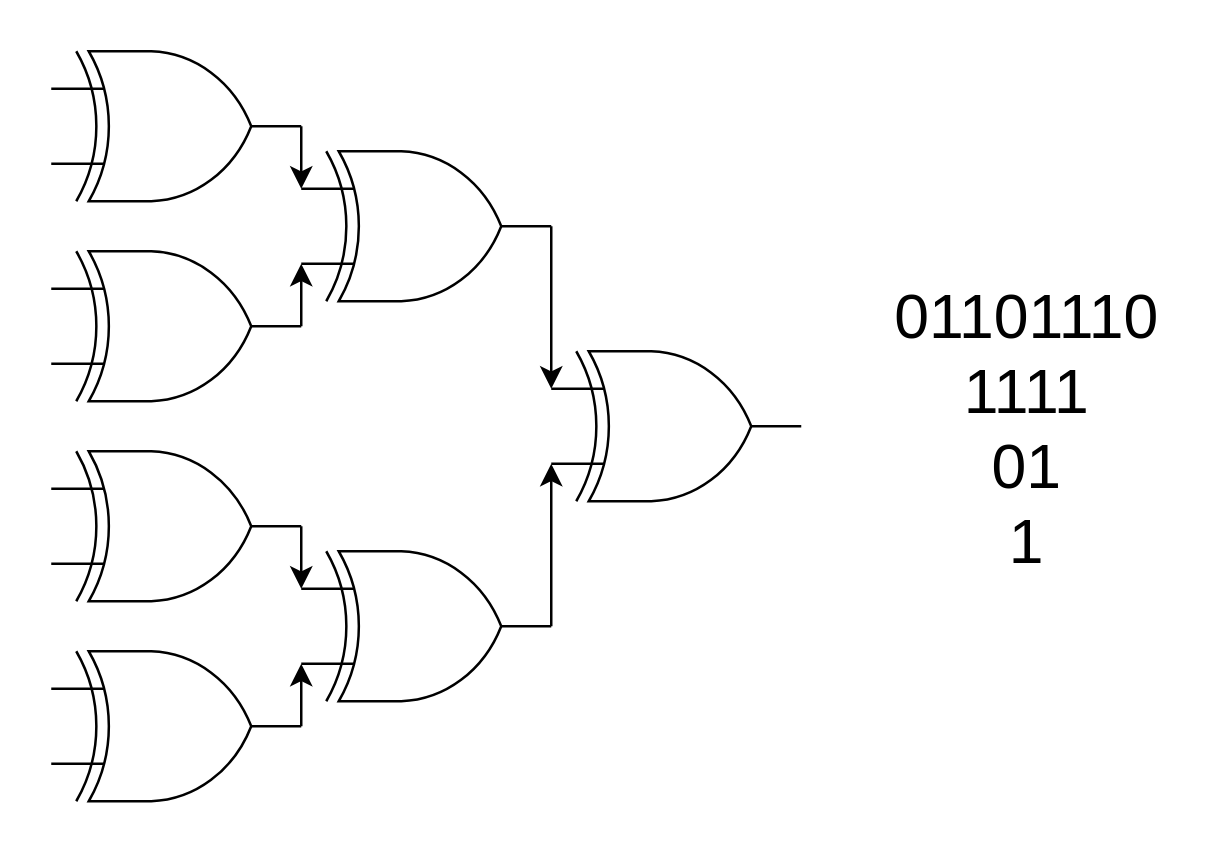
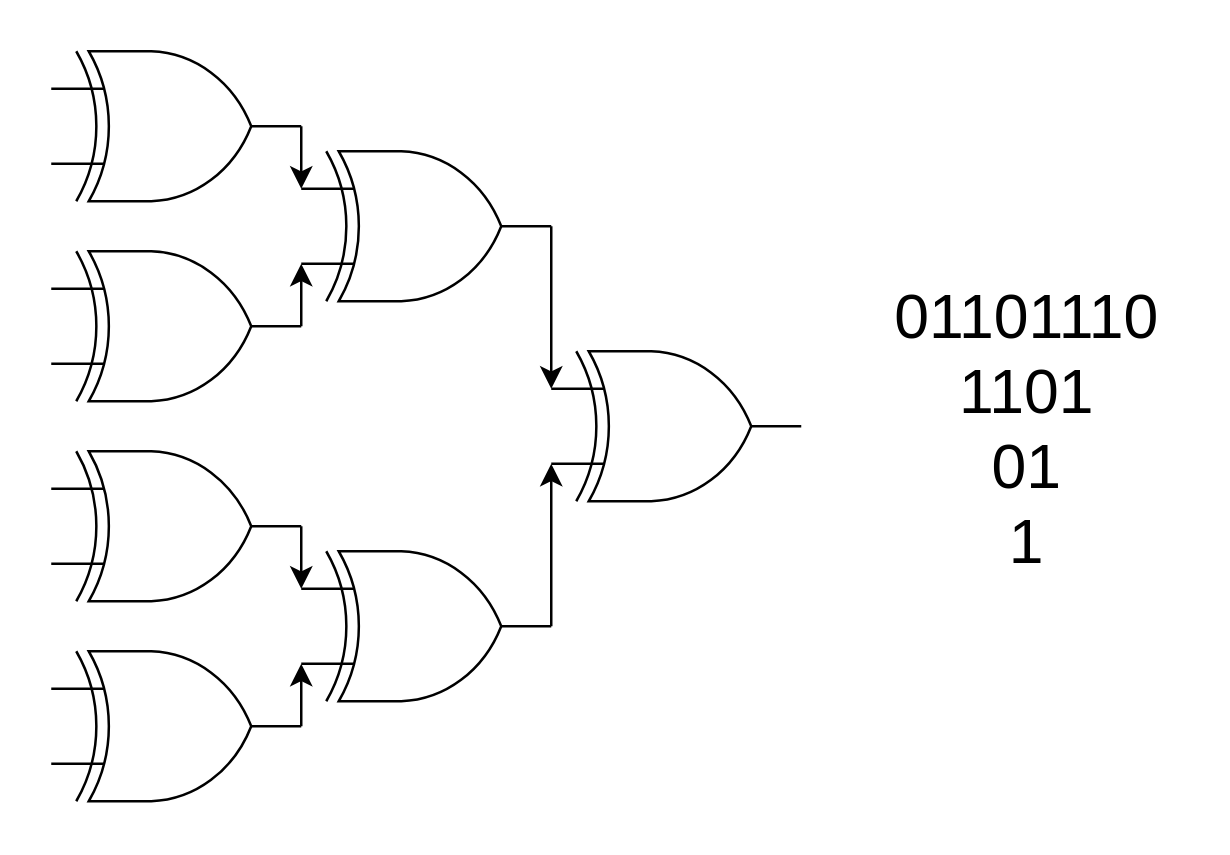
node "01101110 1111 01 1": label "01101110 1111 01 1" -> "01101110 1101 01 1"
